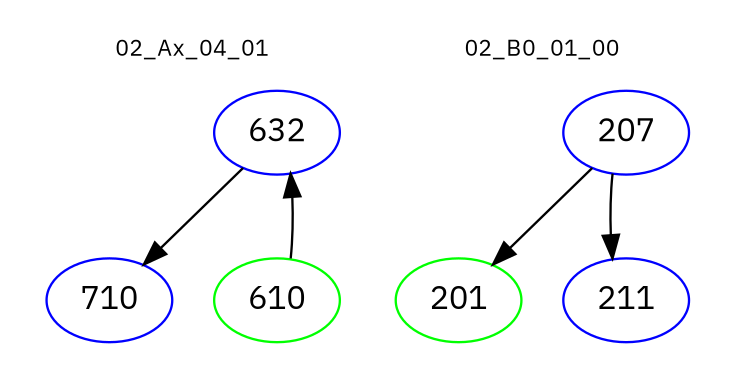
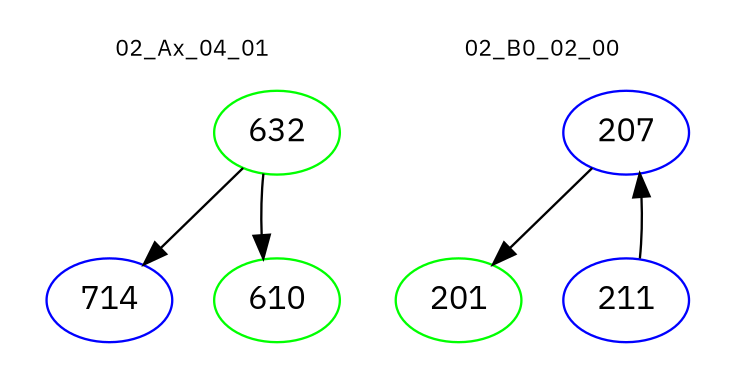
cluster "02_B0_01_00": label "02_B0_01_00" -> "02_B0_02_00"
node "632": color blue -> green
edge "207" -> "211": reversed
edge "610" -> "632": reversed
node "710": label "710" -> "714"
